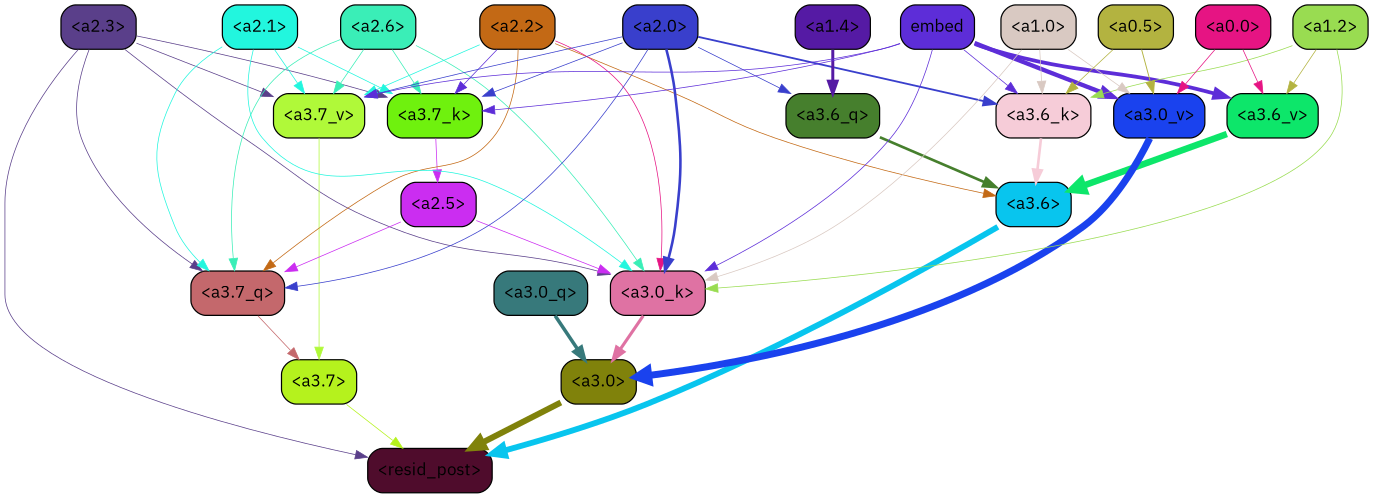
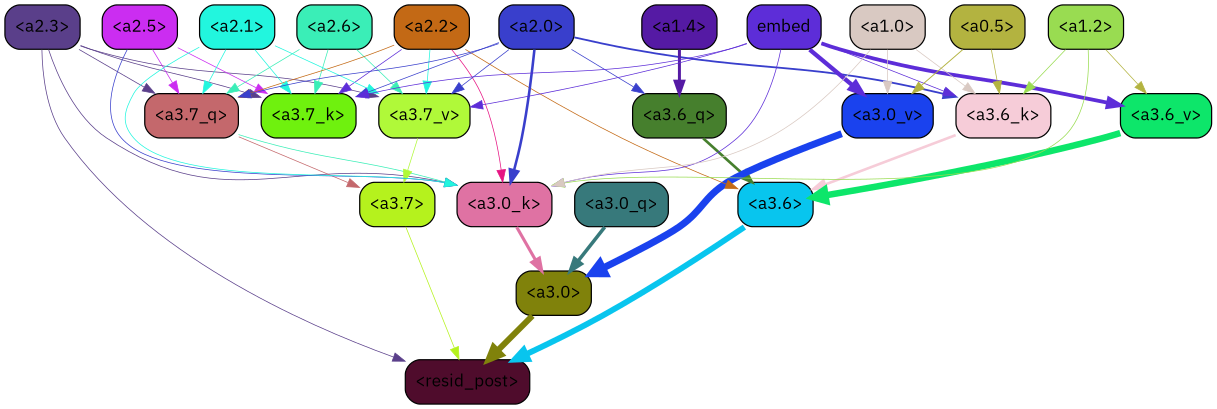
node "<a0.0>": removed
edge "<a2.6>" -> "<a3.0_k>": now "<a3.7_q>" -> "<a3.0_k>"
edge "<a3.7_k>" -> "<a2.5>": reversed
edge "<a2.5>" -> "<a3.0_k>": color #cb2df1 -> #393fcc
